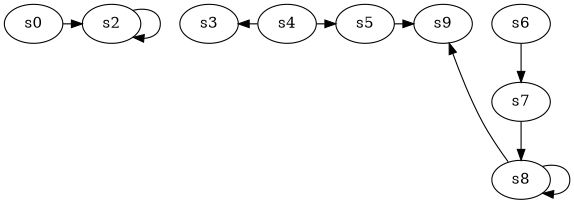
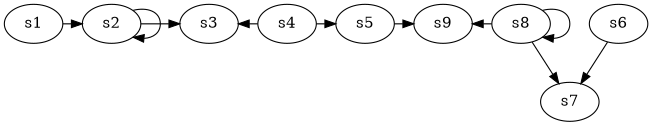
node "s0": label "s0" -> "s1"
edge "s2" -> "s3": added
edge "s7" -> "s8": reversed
